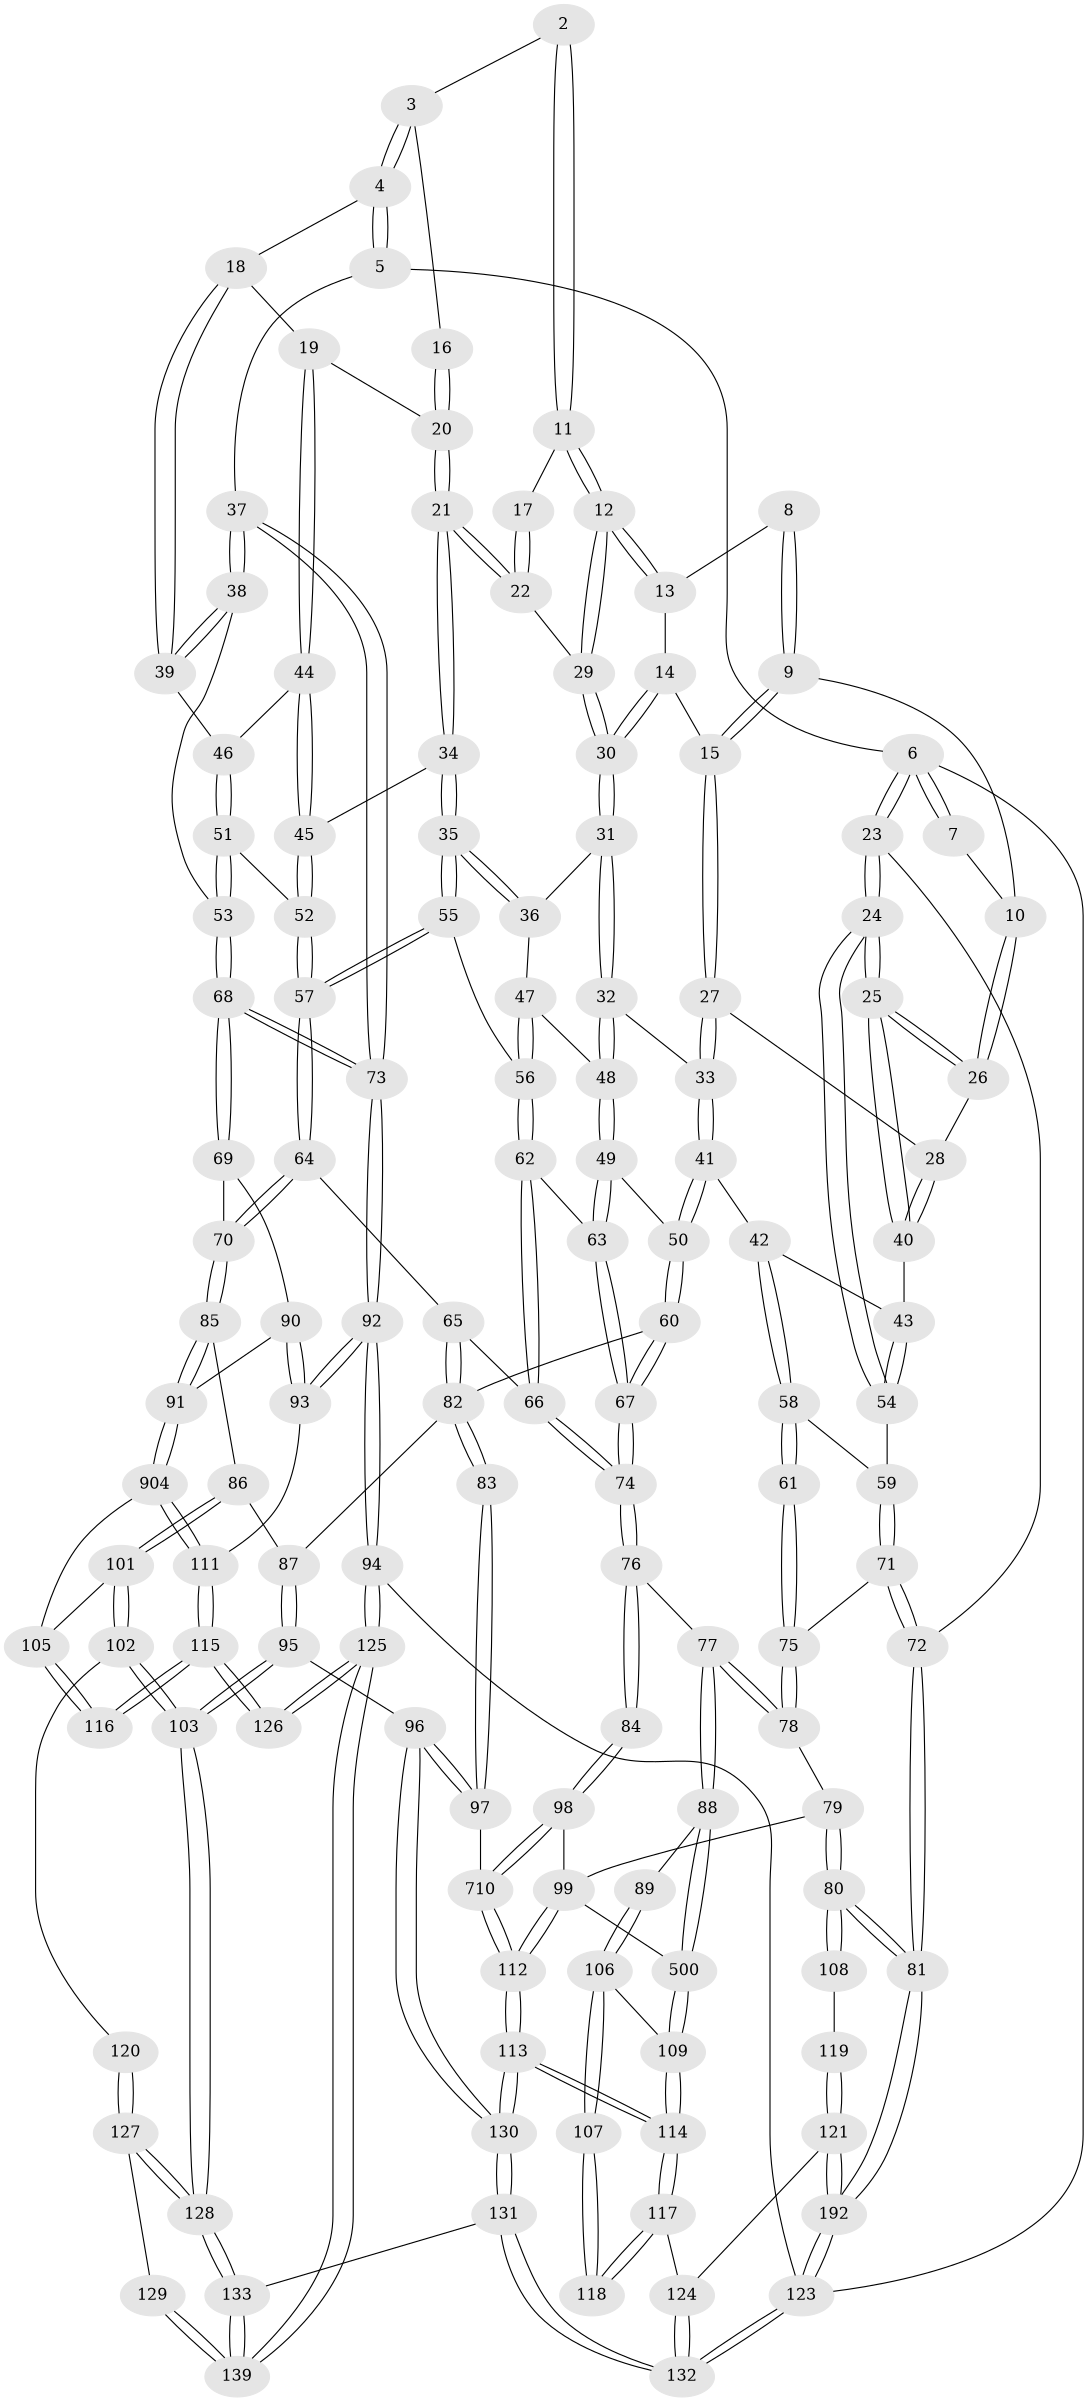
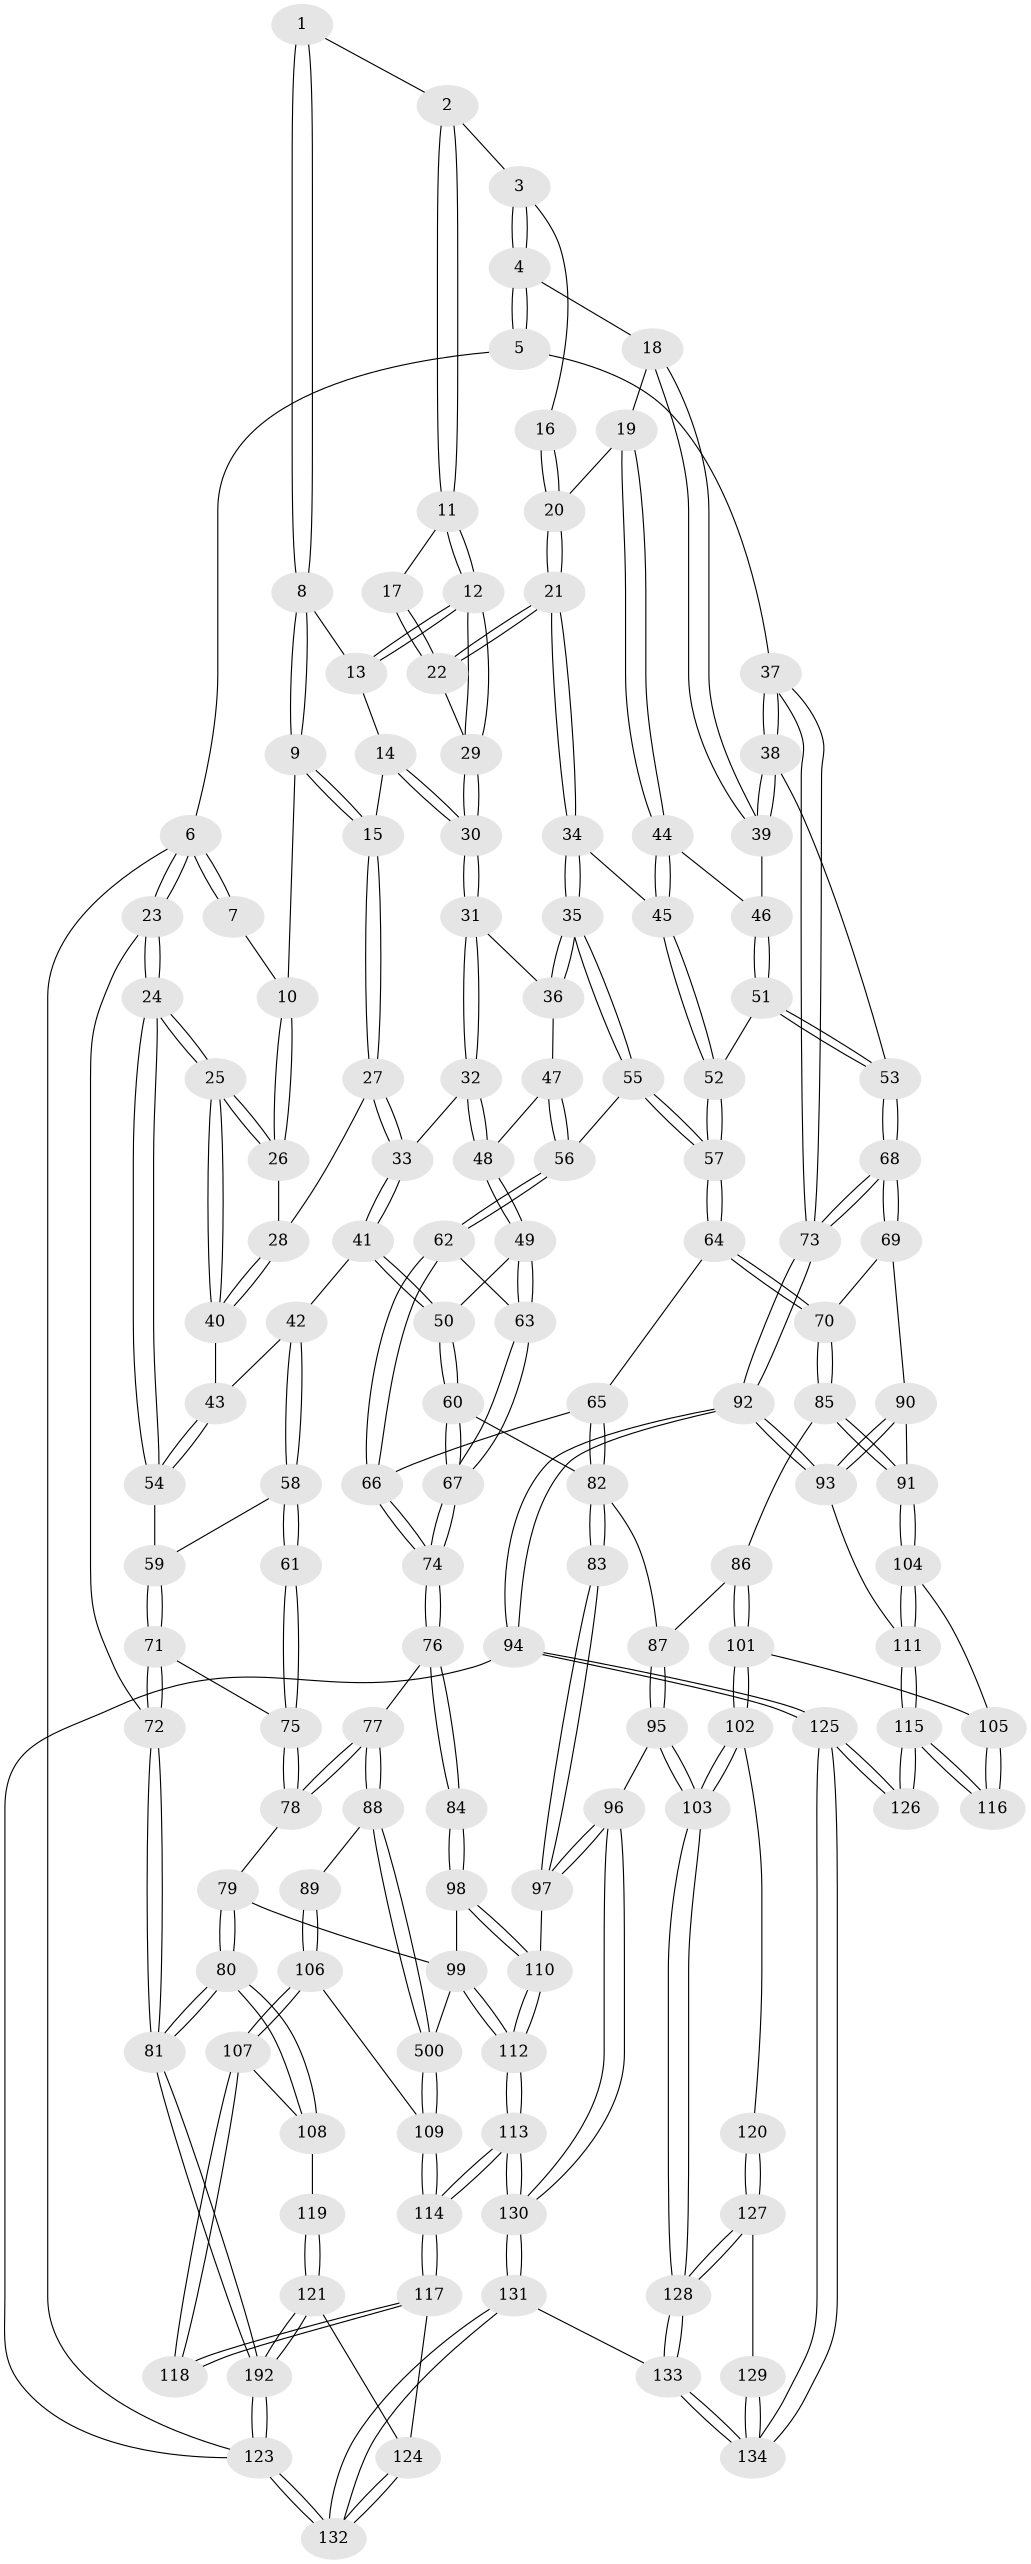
node "1": added
node "904": label "904" -> "104"
node "710": label "710" -> "110"
edge "107" -- "108": added
node "139": label "139" -> "134"
